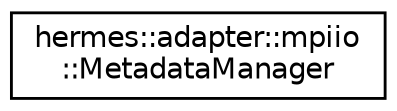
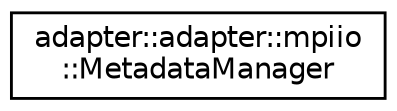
node "hermes::adapter::mpiio ::MetadataManager": label "hermes::adapter::mpiio ::MetadataManager" -> "adapter::adapter::mpiio ::MetadataManager"
